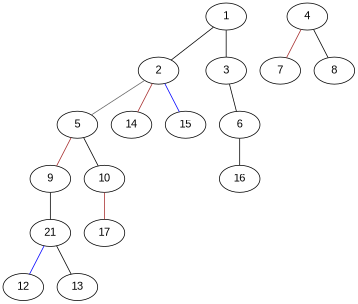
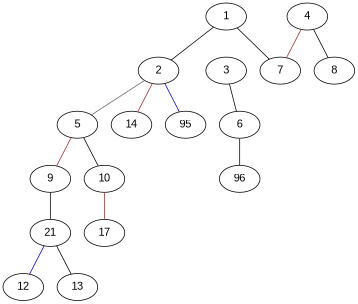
edge "1" -- "3": now "1" -- "7"
node "15": label "15" -> "95"
node "16": label "16" -> "96"
